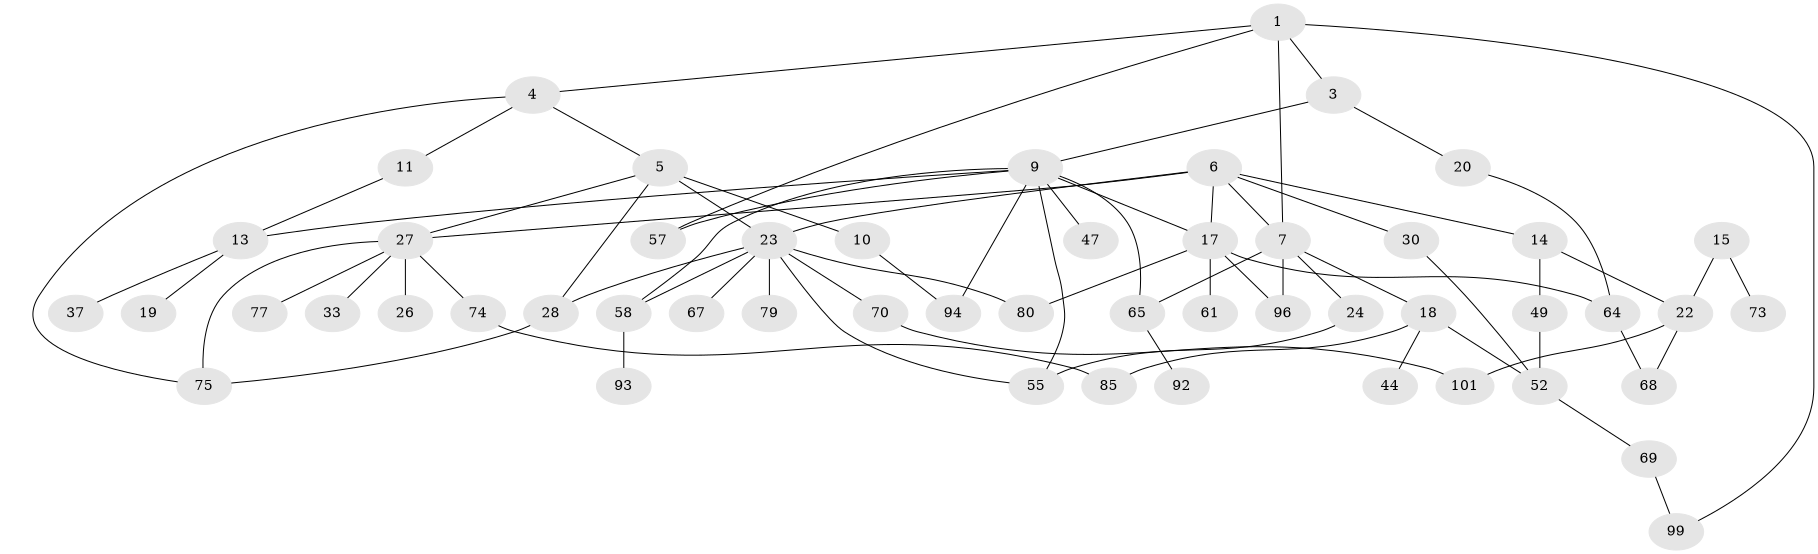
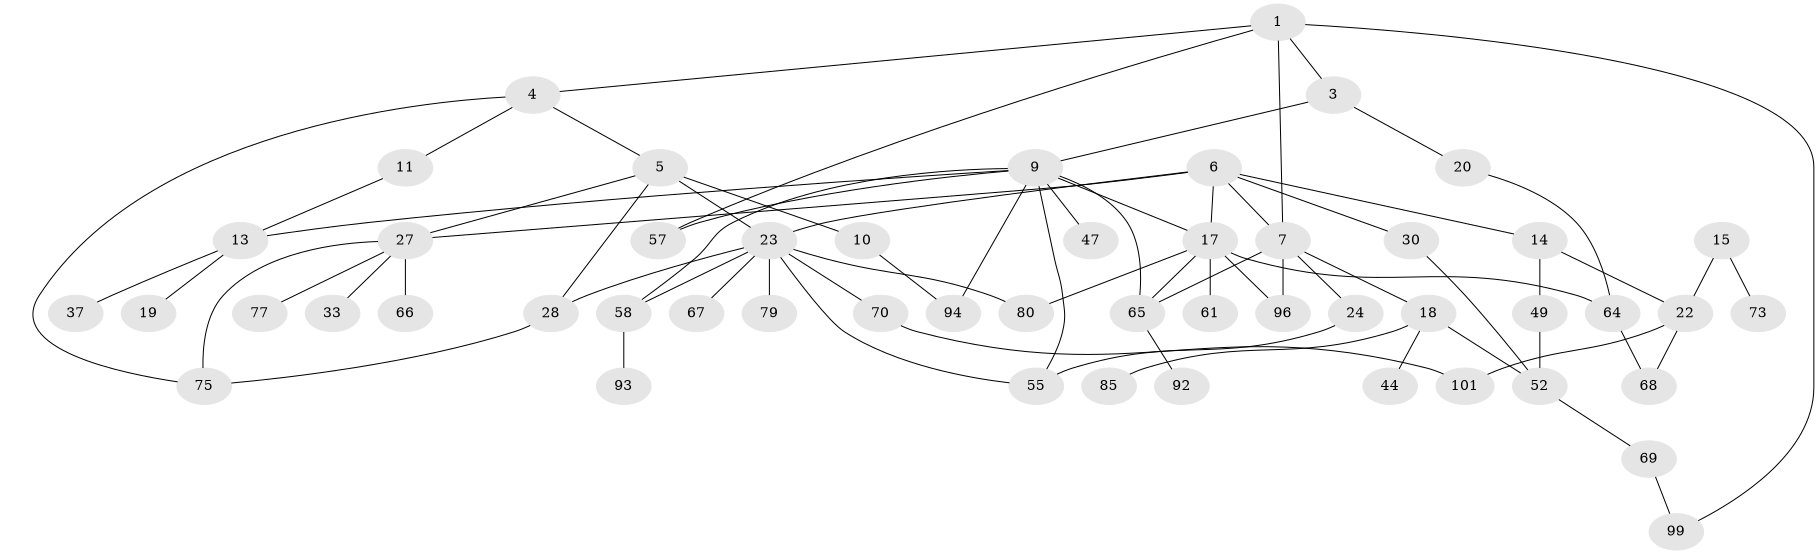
edge "17" -- "65": added
node "26": label "26" -> "66"
node "74": removed
